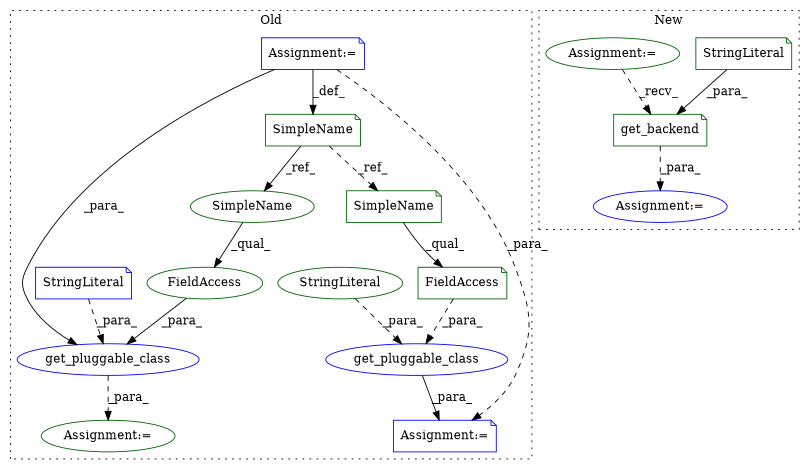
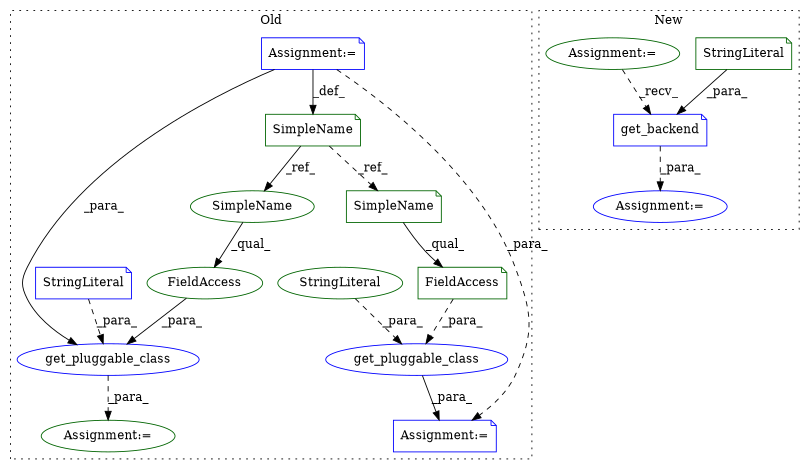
node "get_backend": color darkgreen -> blue
